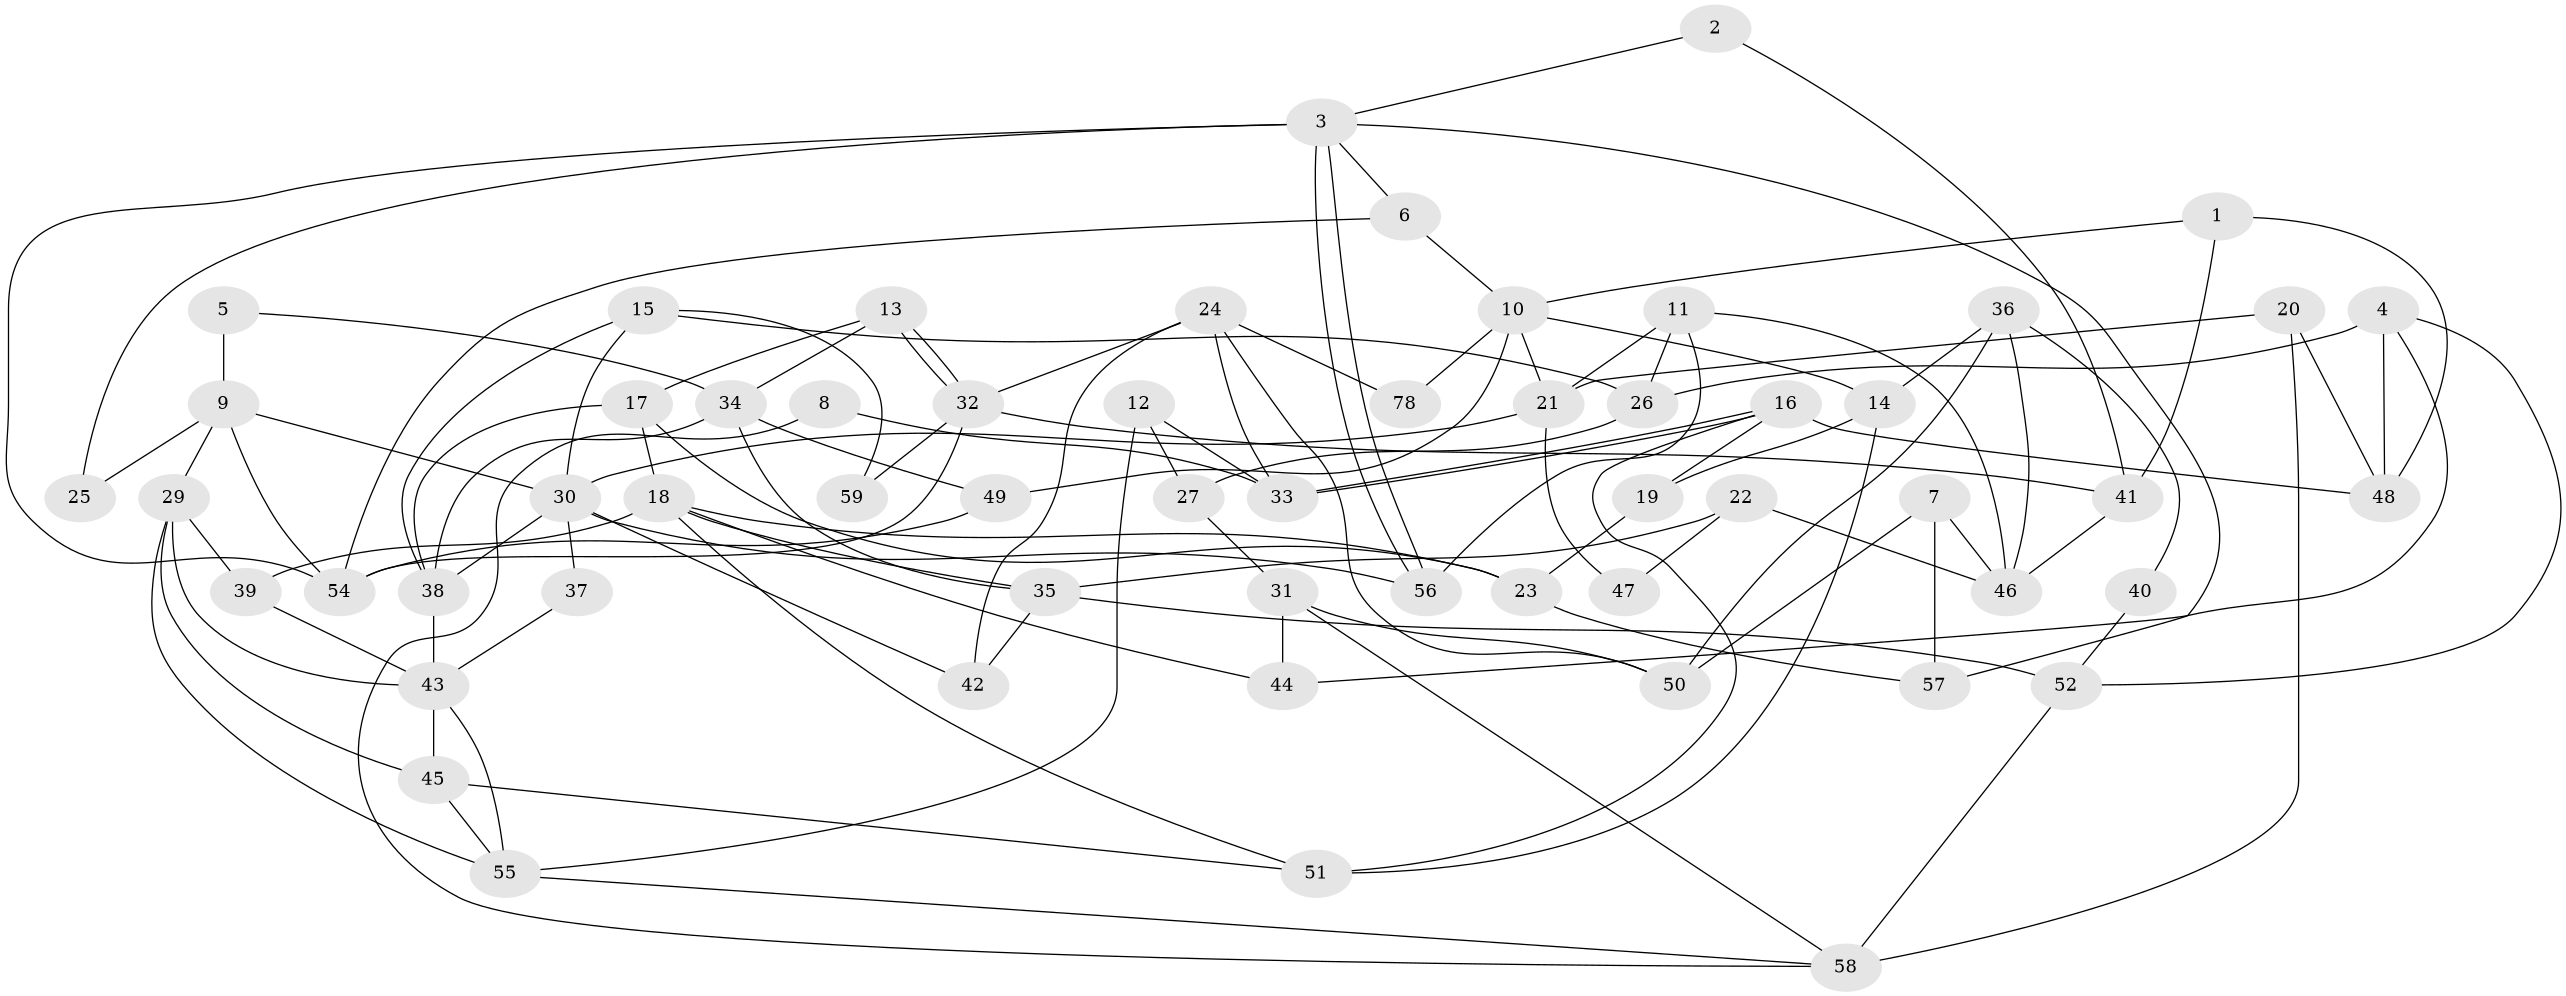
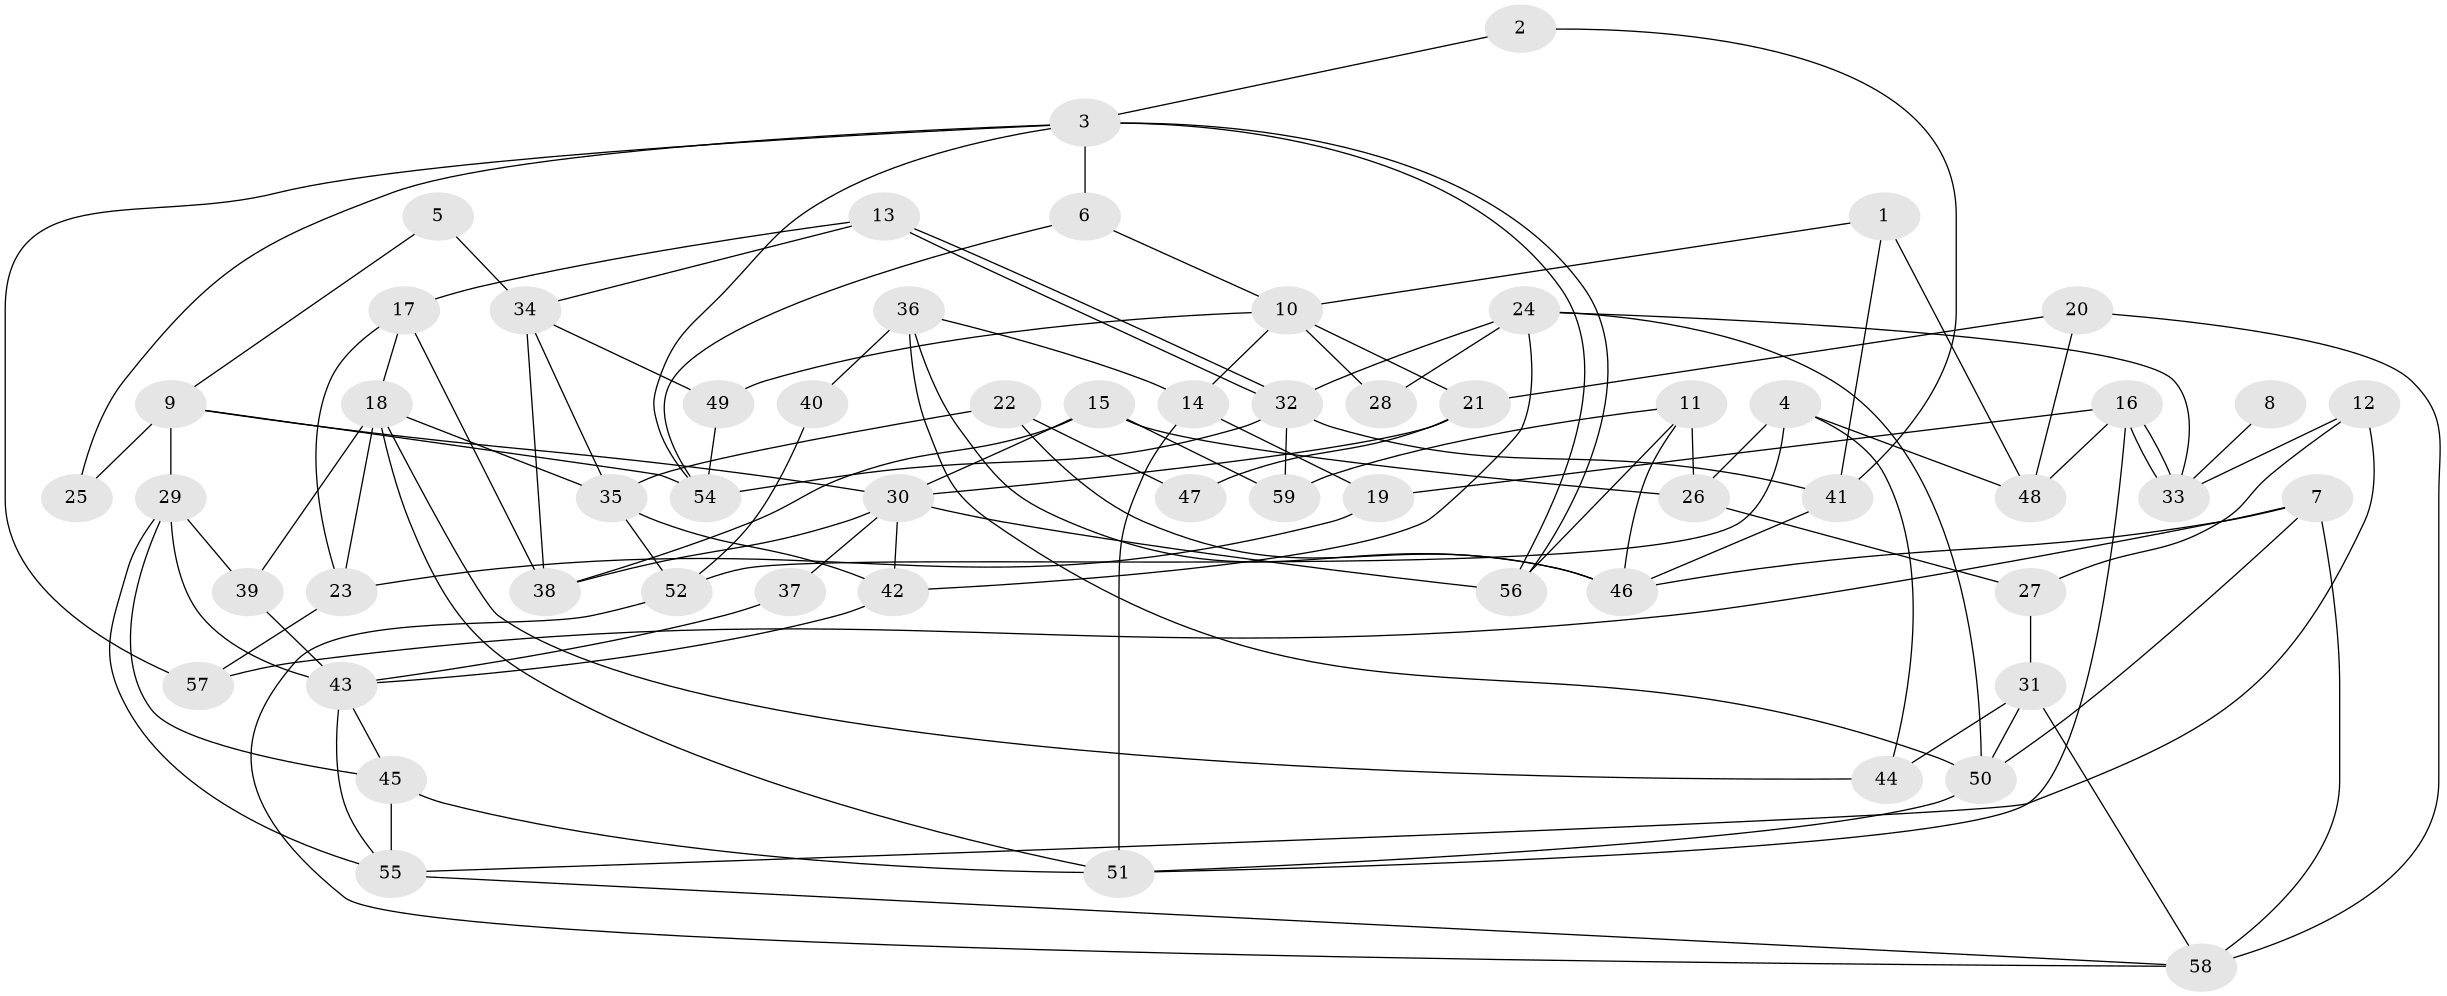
edge "11" -- "21": now "11" -- "59"
node "78": label "78" -> "28"
edge "38" -- "43": now "42" -- "43"
edge "50" -- "51": added
edge "8" -- "58": now "7" -- "58"
